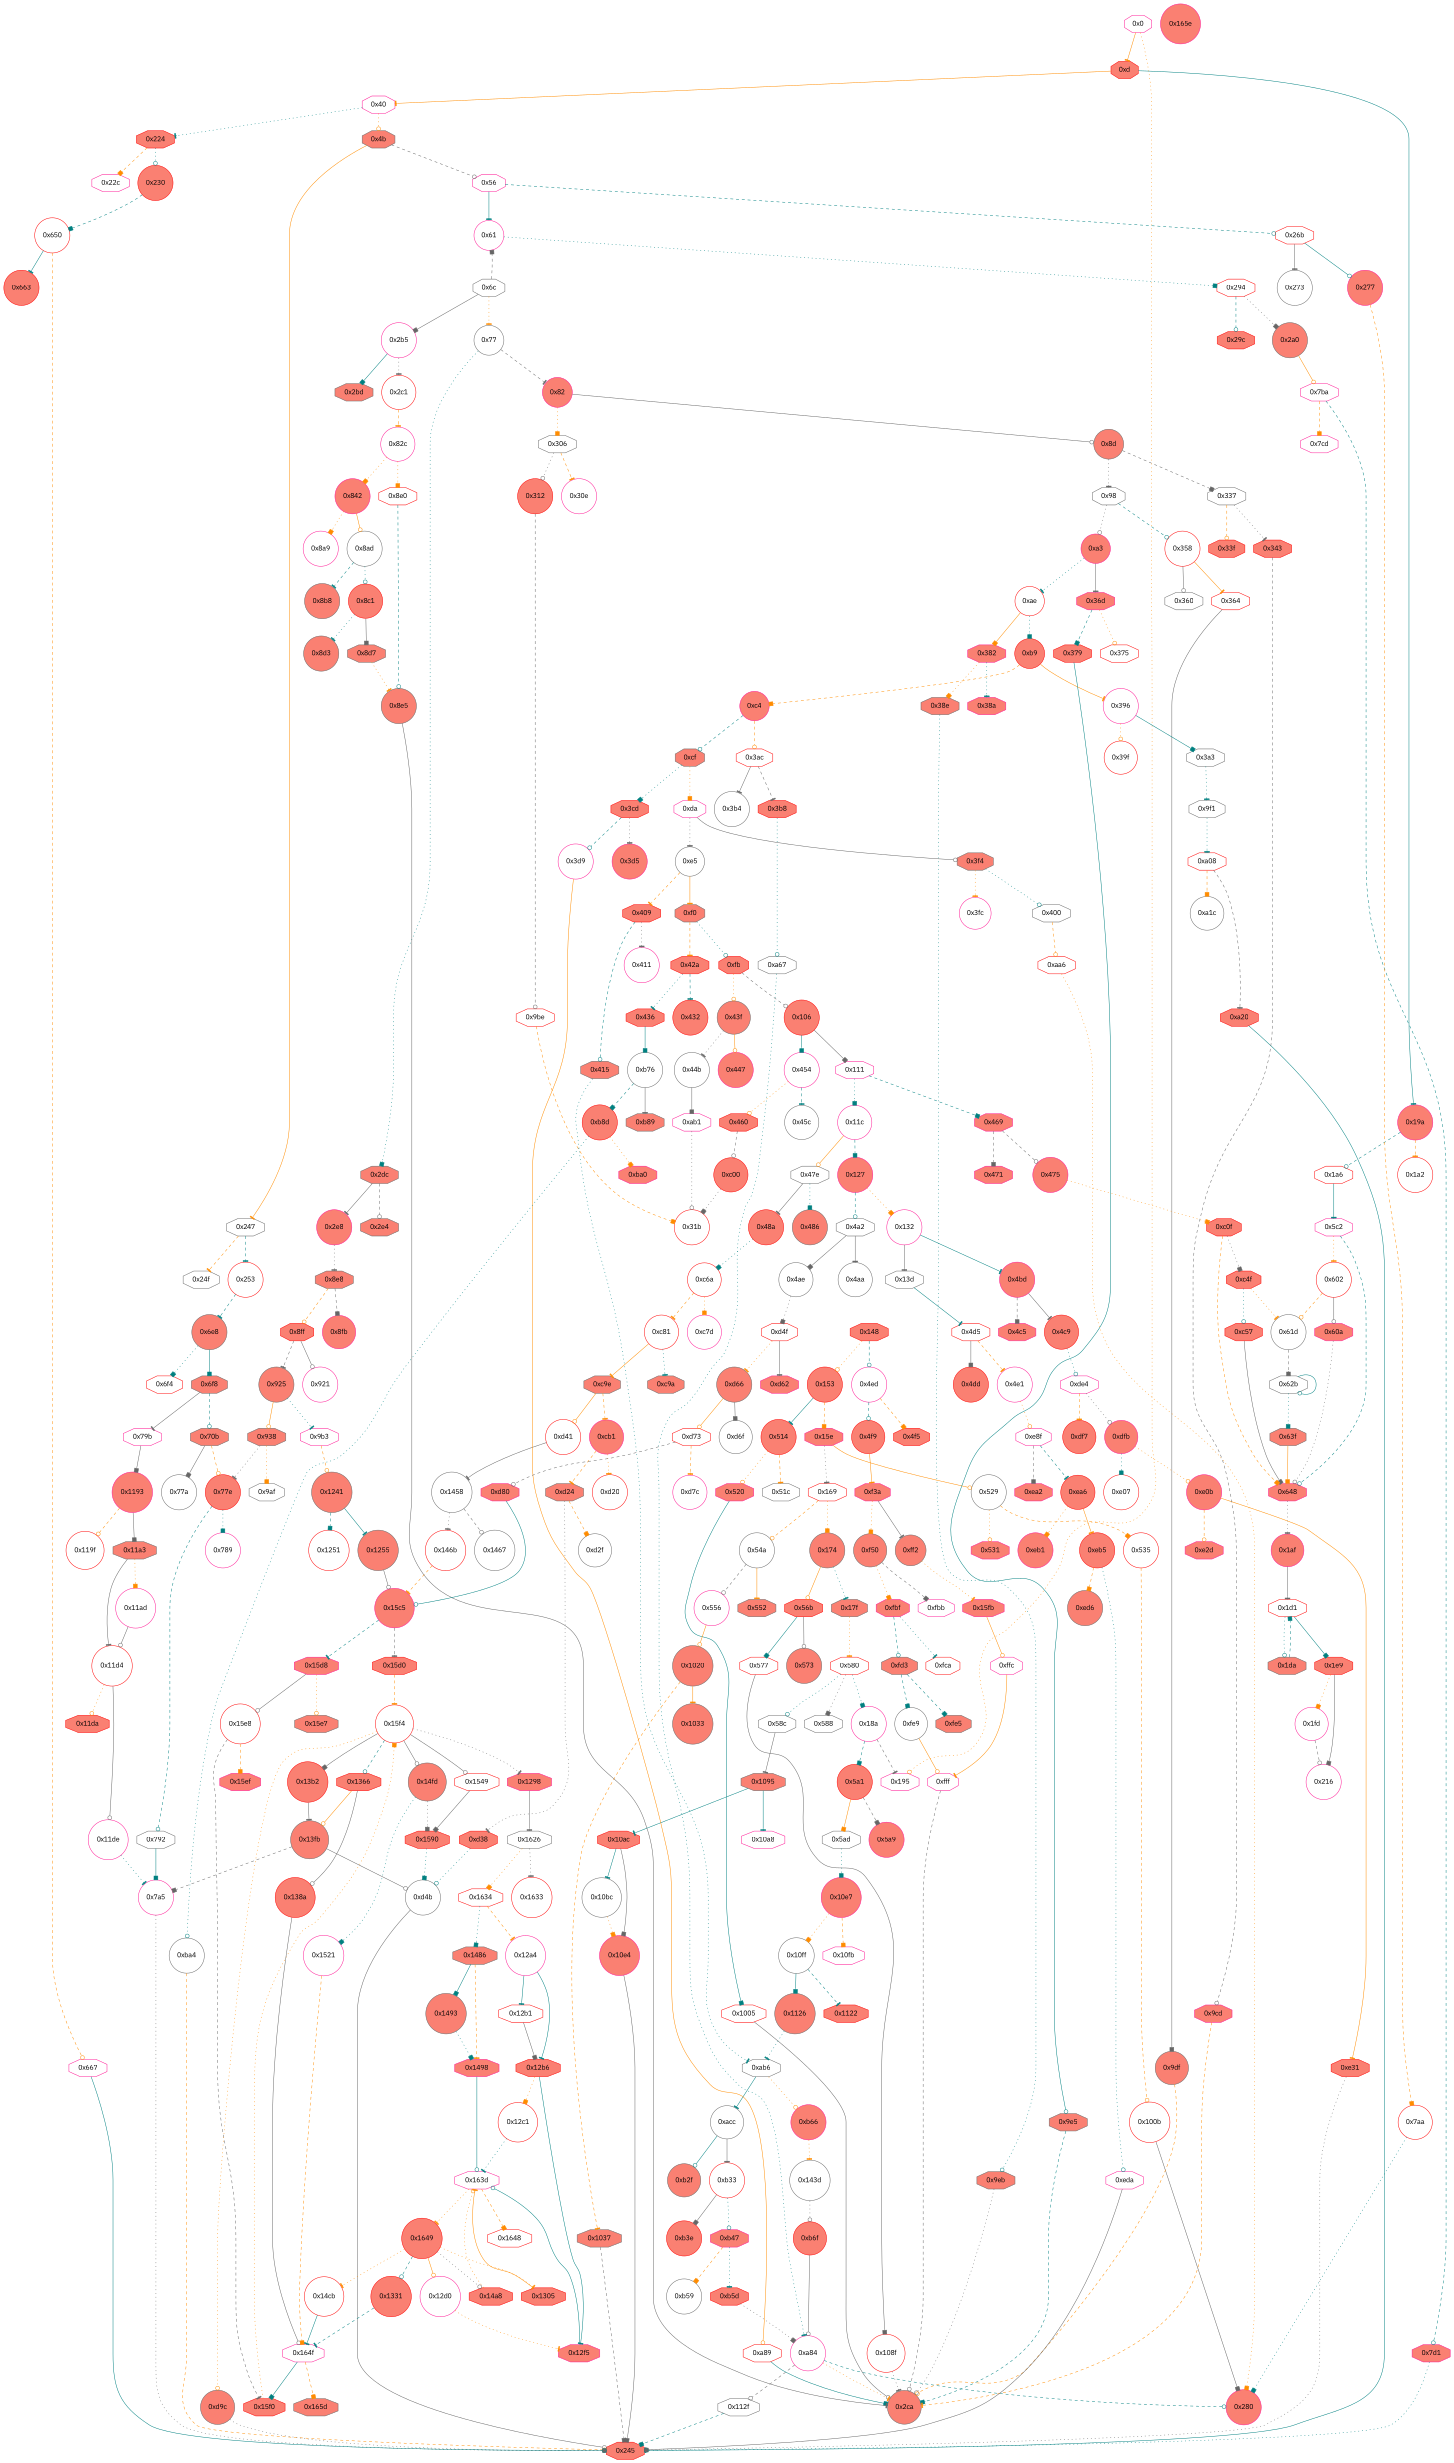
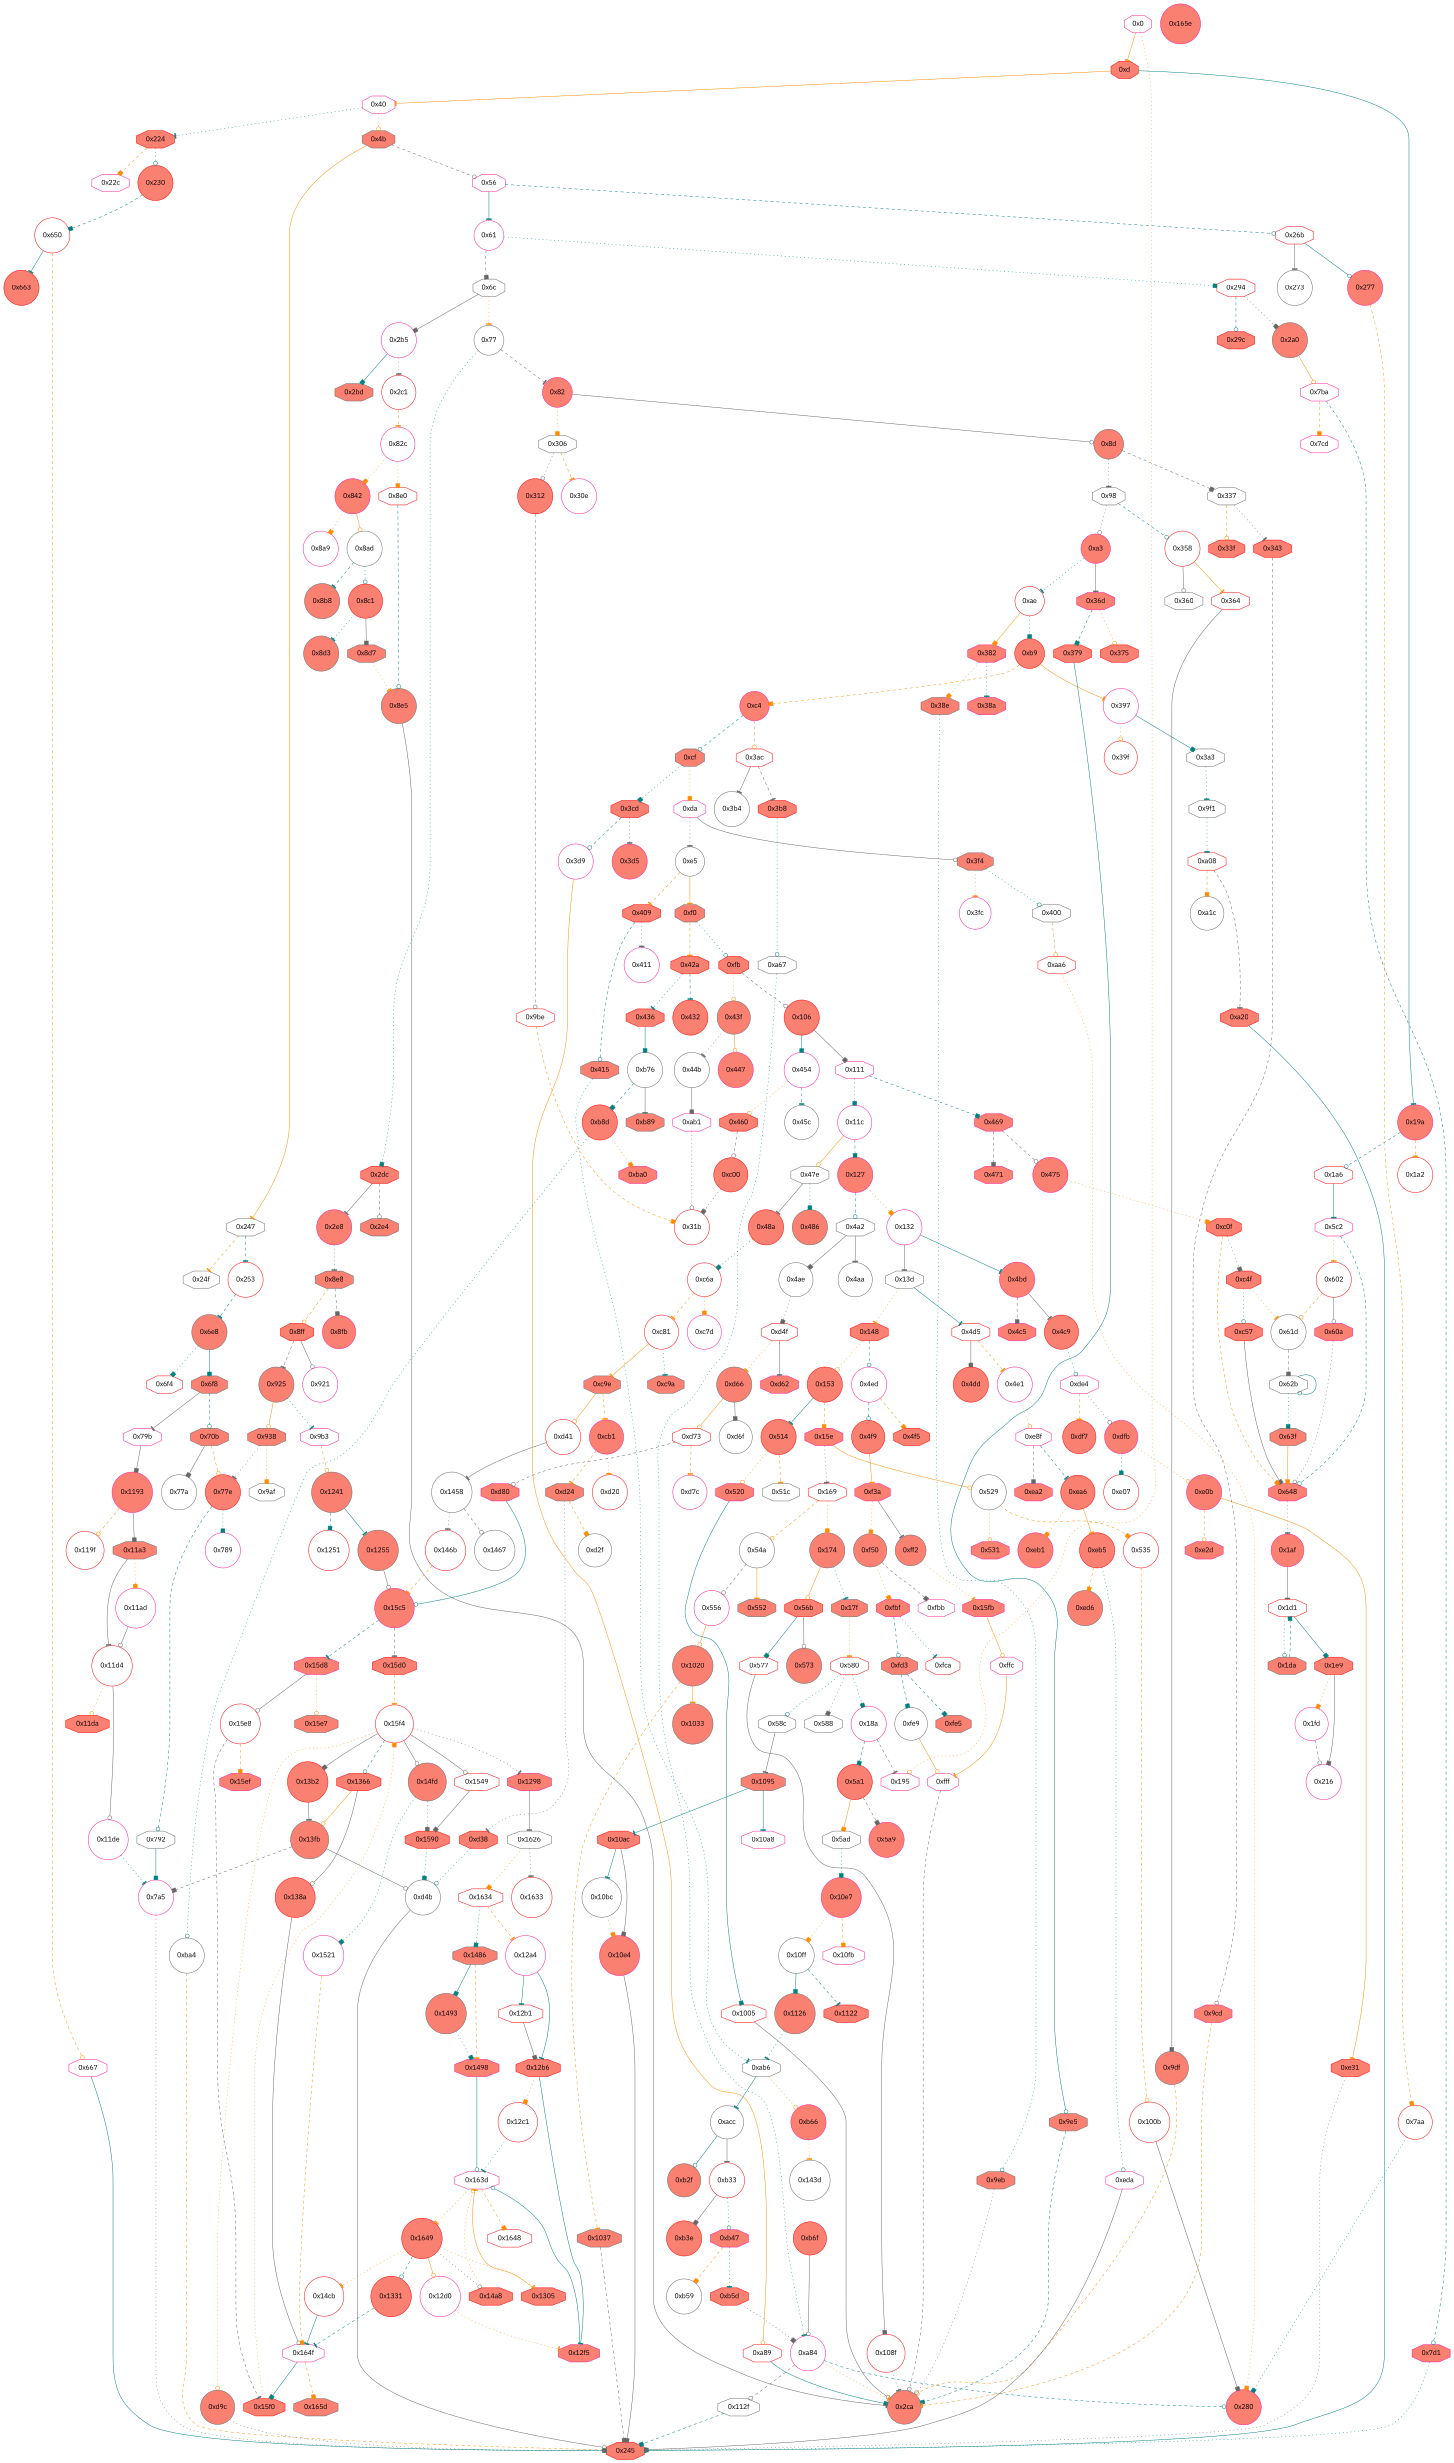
edge "0x6c" -> "0x61": reversed
node "0x375": fillcolor white -> salmon
node "0x396": label "0x396" -> "0x397"
node "0x2dc": color gray40 -> red
edge "0x13d" -> "0x148": added
edge "0x143d" -> "0xb6f": removed
